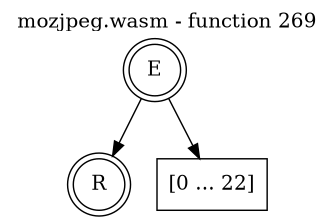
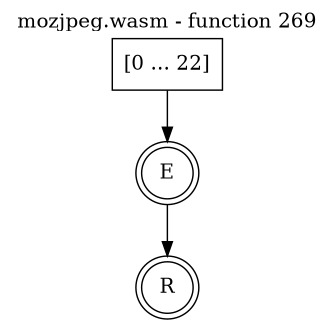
edge "E" -> "[0 ... 22]": reversed
